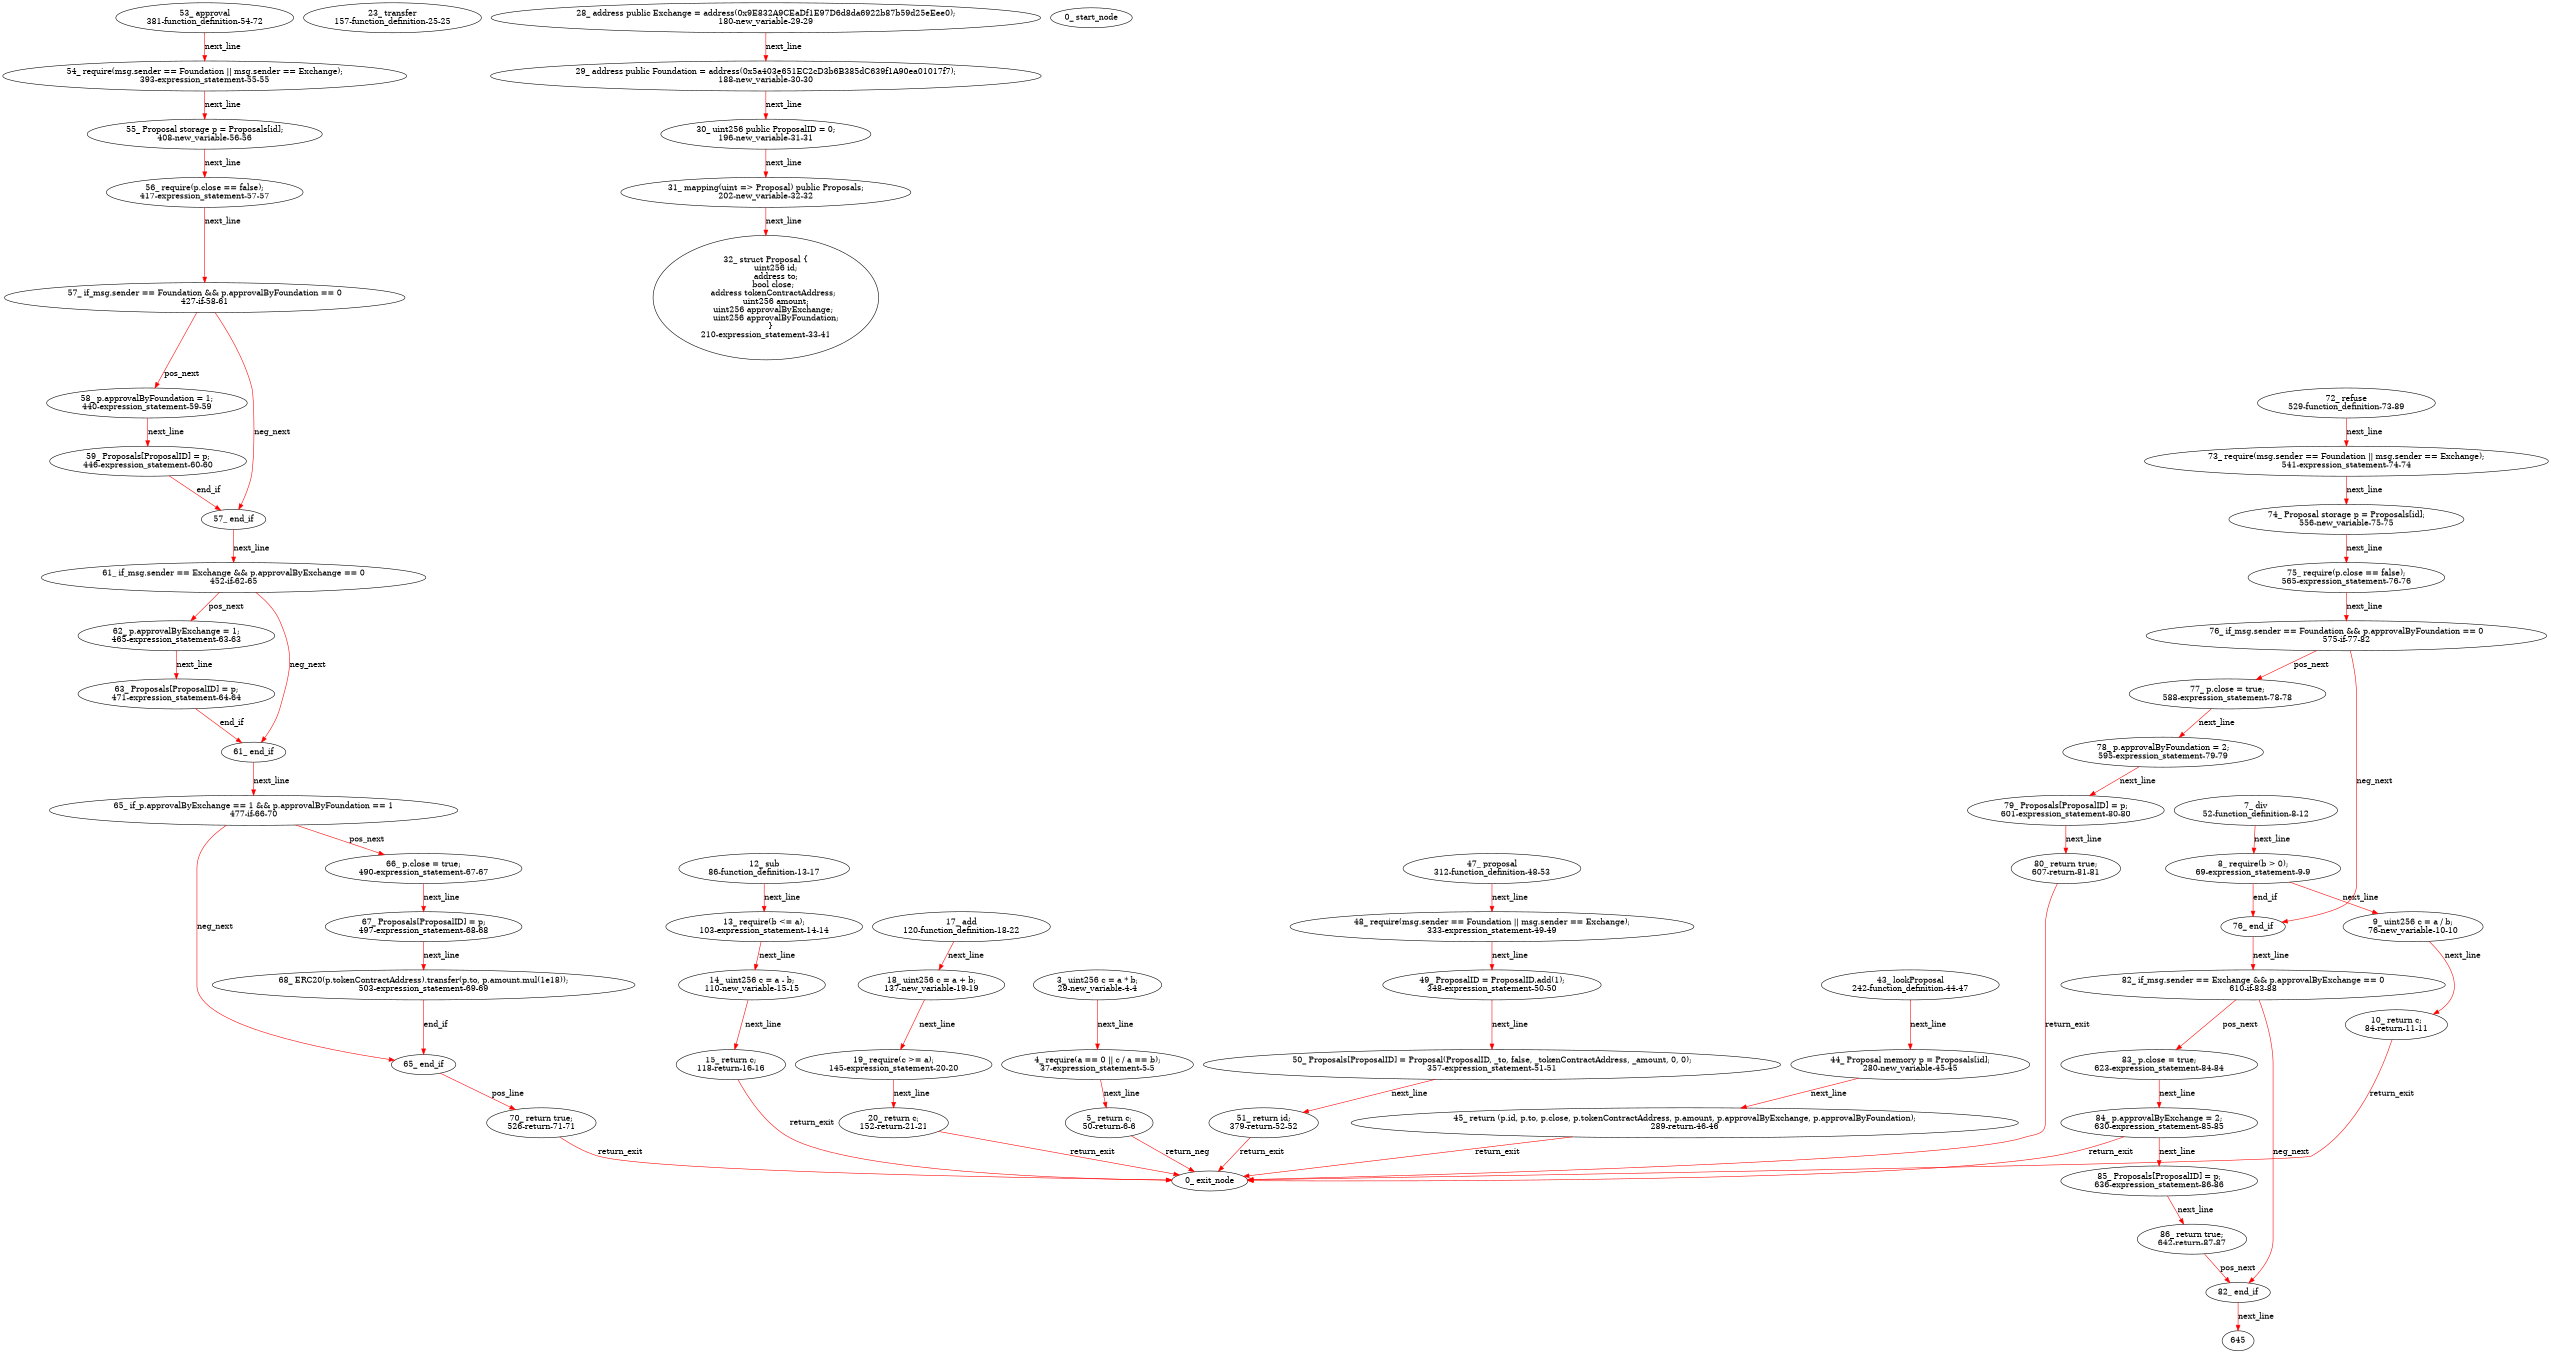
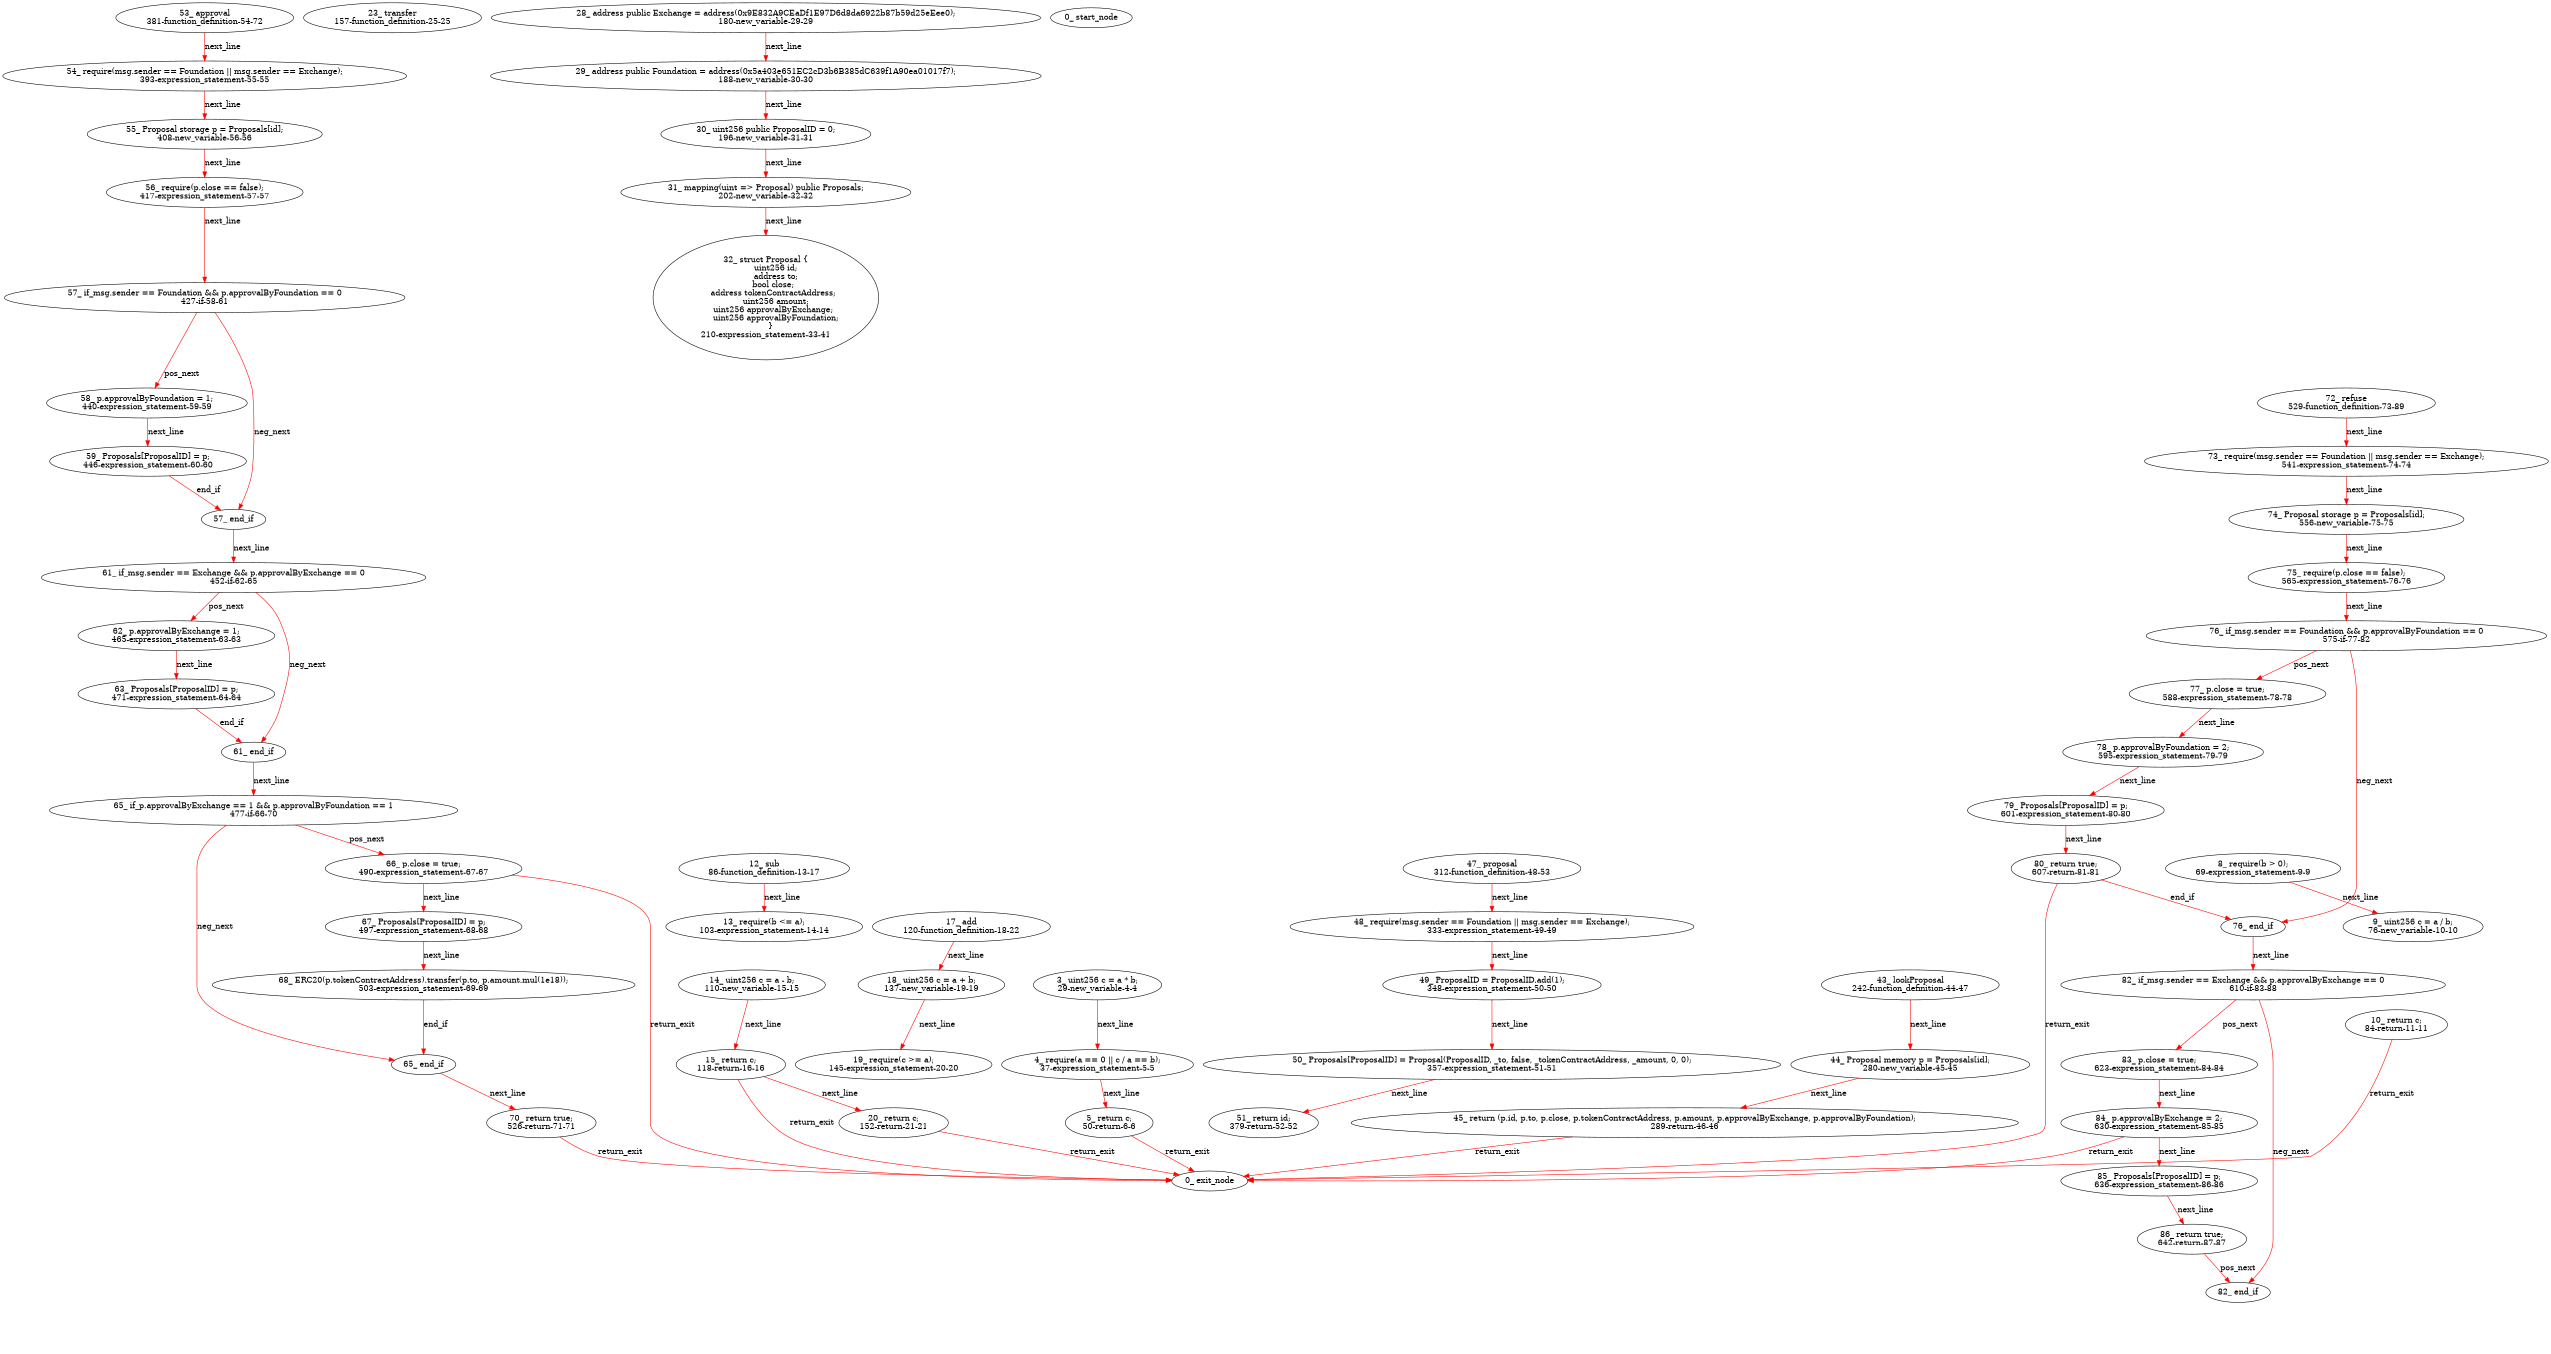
node "7_ div 52-function_definition-8-12": removed
edge "8_ require(b > 0); 69-expression_statement-9-9" -> "76_ end_if": now "80_ return true; 607-return-81-81" -> "76_ end_if"
edge "13_ require(b <= a); 103-expression_statement-14-14" -> "14_ uint256 c = a - b; 110-new_variable-15-15": removed, label "next_line"
edge "9_ uint256 c = a / b; 76-new_variable-10-10" -> "10_ return c; 84-return-11-11": removed, label "next_line"
edge "19_ require(c >= a); 145-expression_statement-20-20" -> "20_ return c; 152-return-21-21": now "15_ return c; 118-return-16-16" -> "20_ return c; 152-return-21-21"
edge "65_ end_if" -> "70_ return true; 526-return-71-71": label "pos_line" -> "next_line"
edge "5_ return c; 50-return-6-6" -> "0_ exit_node": label "return_neg" -> "return_exit"
edge "51_ return id; 379-return-52-52" -> "0_ exit_node": now "66_ p.close = true; 490-expression_statement-67-67" -> "0_ exit_node"
node "645": removed
